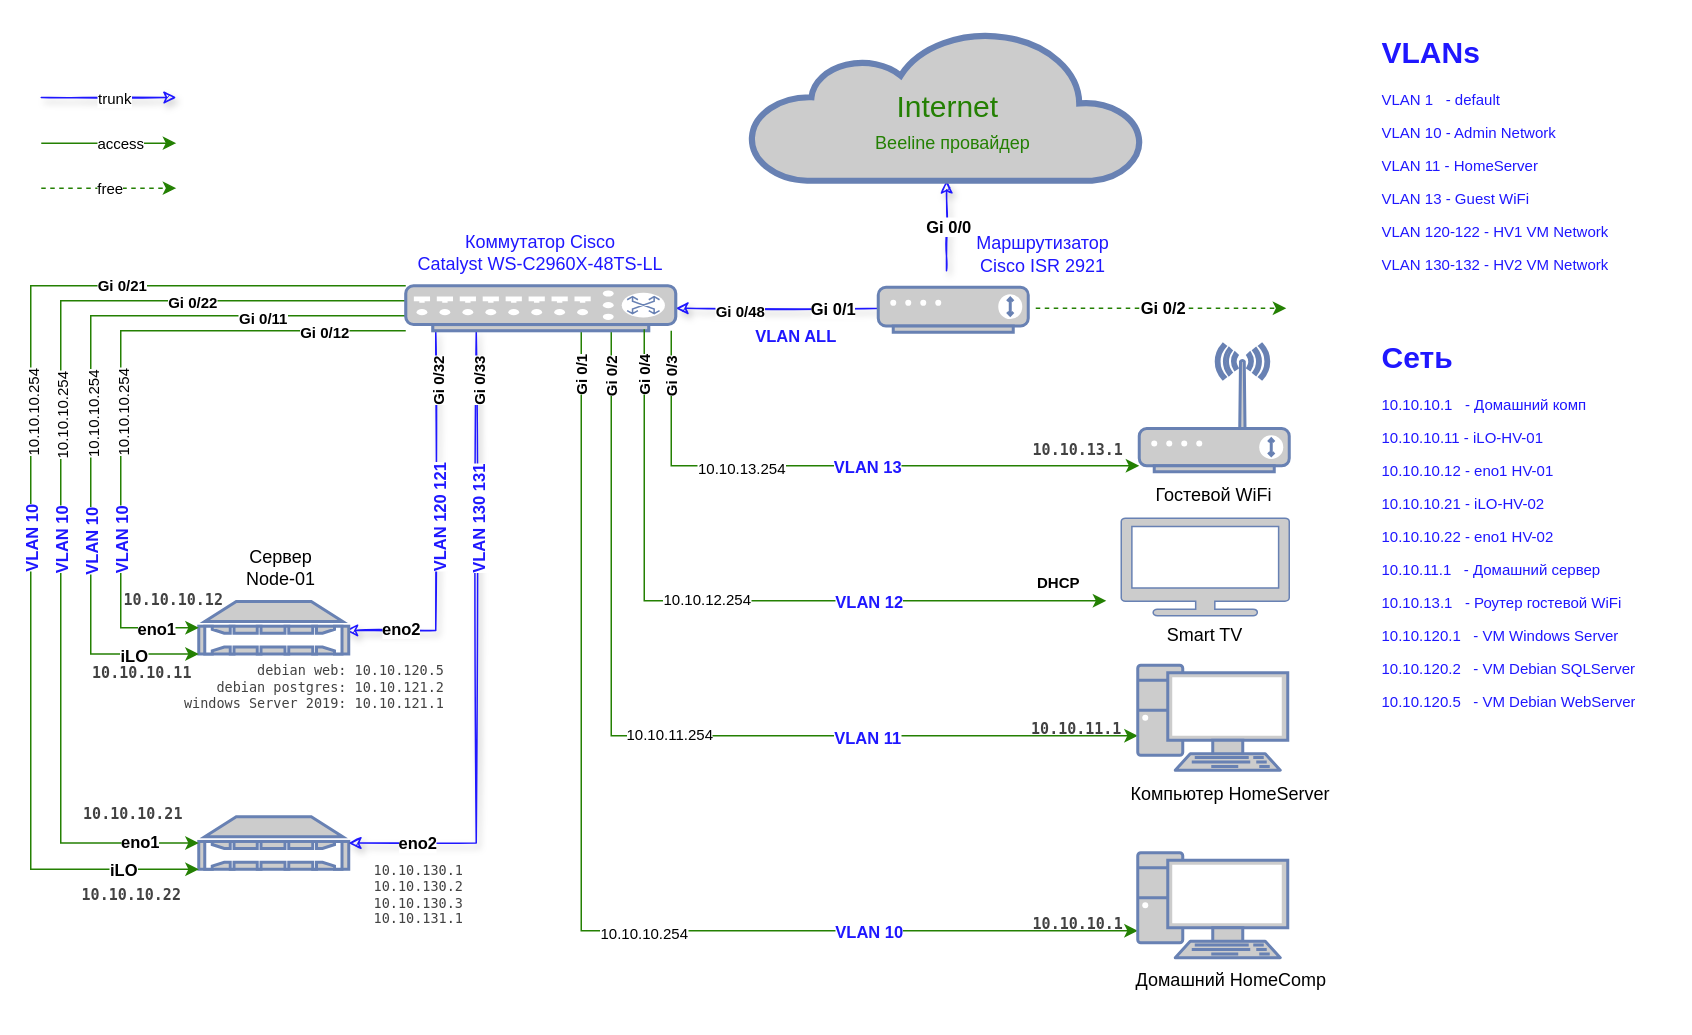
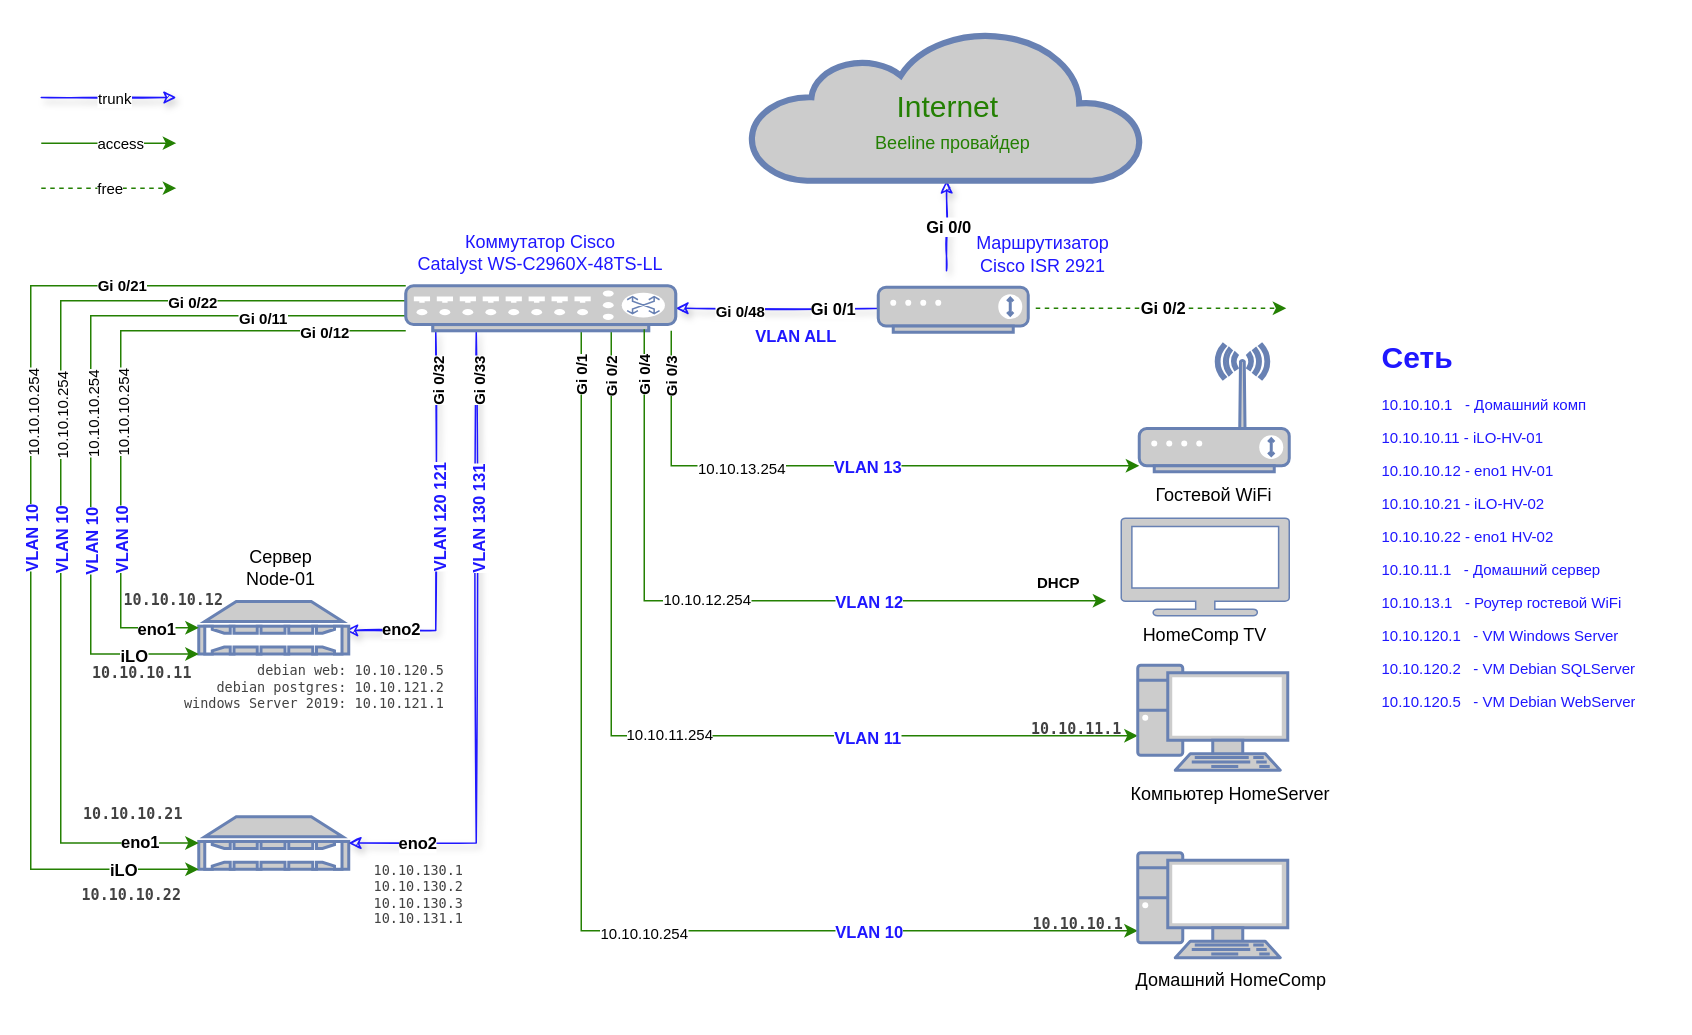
node "VLANsVLAN 1 - default VLAN 10 - Admin Network VLAN 11 - HomeServer VLAN 13 - Guest WiFi VLAN 120-122 - HV1 VM Network VLAN 130-132 - HV2 VM Network": removed
node "10.10.13.1": removed
node "Smart TV": label "Smart TV" -> "HomeComp TV"
